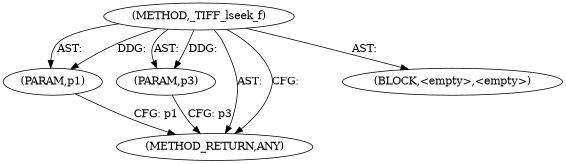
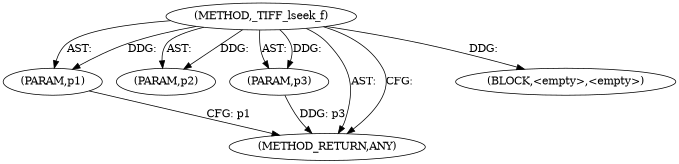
edge "(METHOD,_TIFF_lseek_f)" -> "(BLOCK,<empty>,<empty>)": label "AST: " -> "DDG: "
node "(PARAM,p2)": added
edge "(PARAM,p3)" -> "(METHOD_RETURN,ANY)": label "CFG: p3" -> "DDG: p3"
